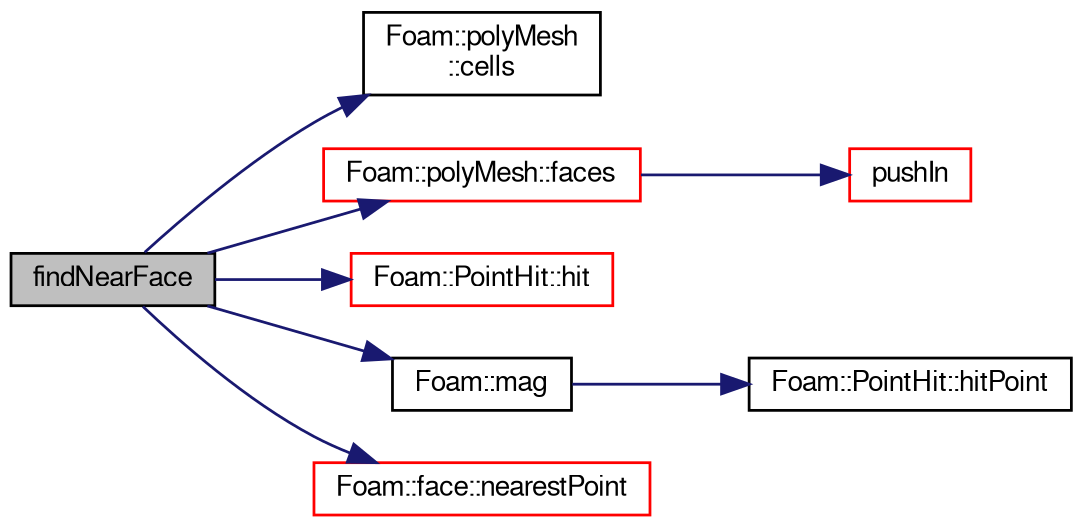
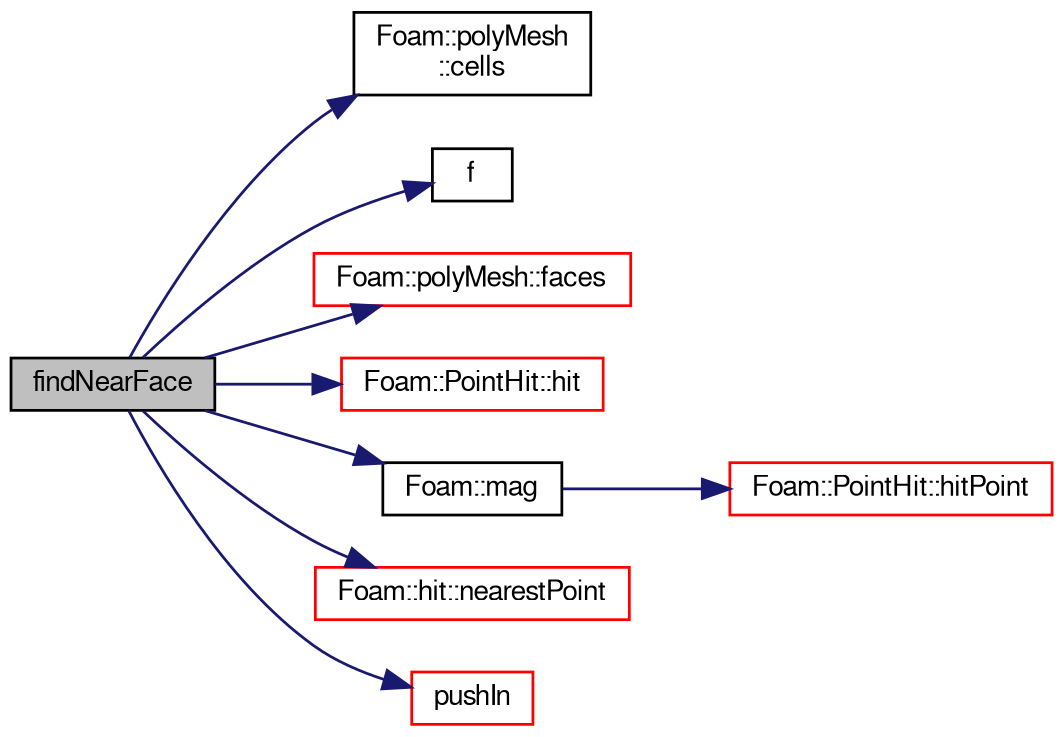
node "f": added
edge "Foam::polyMesh::faces" -> "pushIn": now "findNearFace" -> "pushIn"
node "Foam::PointHit::hitPoint": color black -> red
node "Foam::face::nearestPoint": label "Foam::face::nearestPoint" -> "Foam::hit::nearestPoint"
